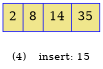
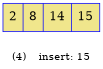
node "2": text "35" -> "15"
